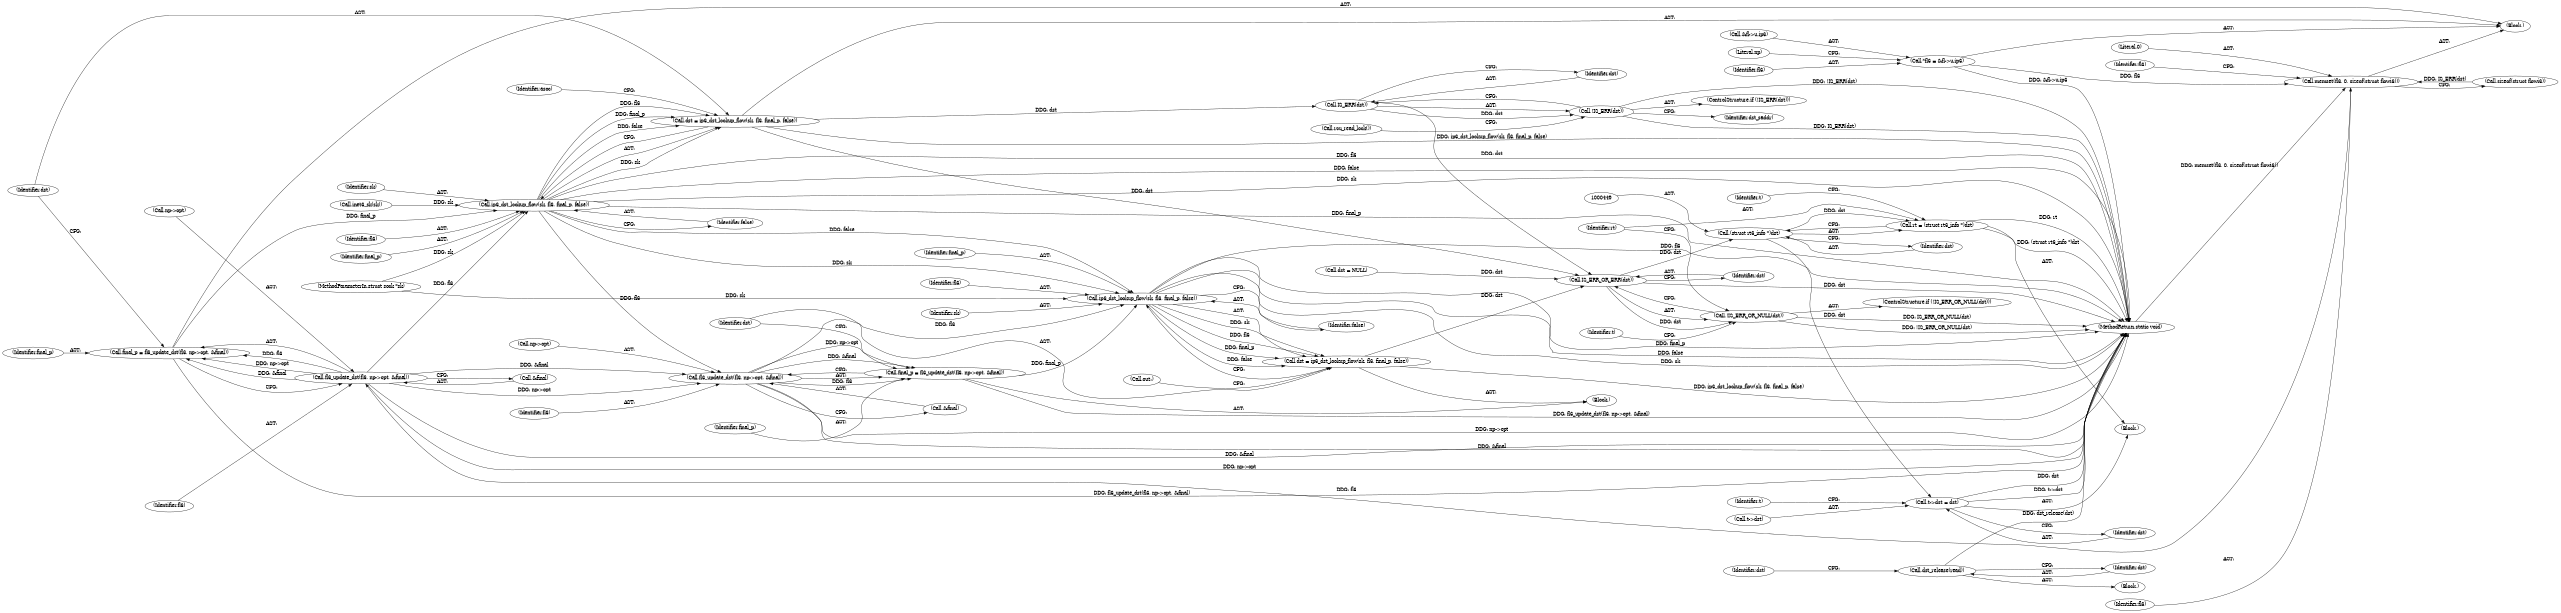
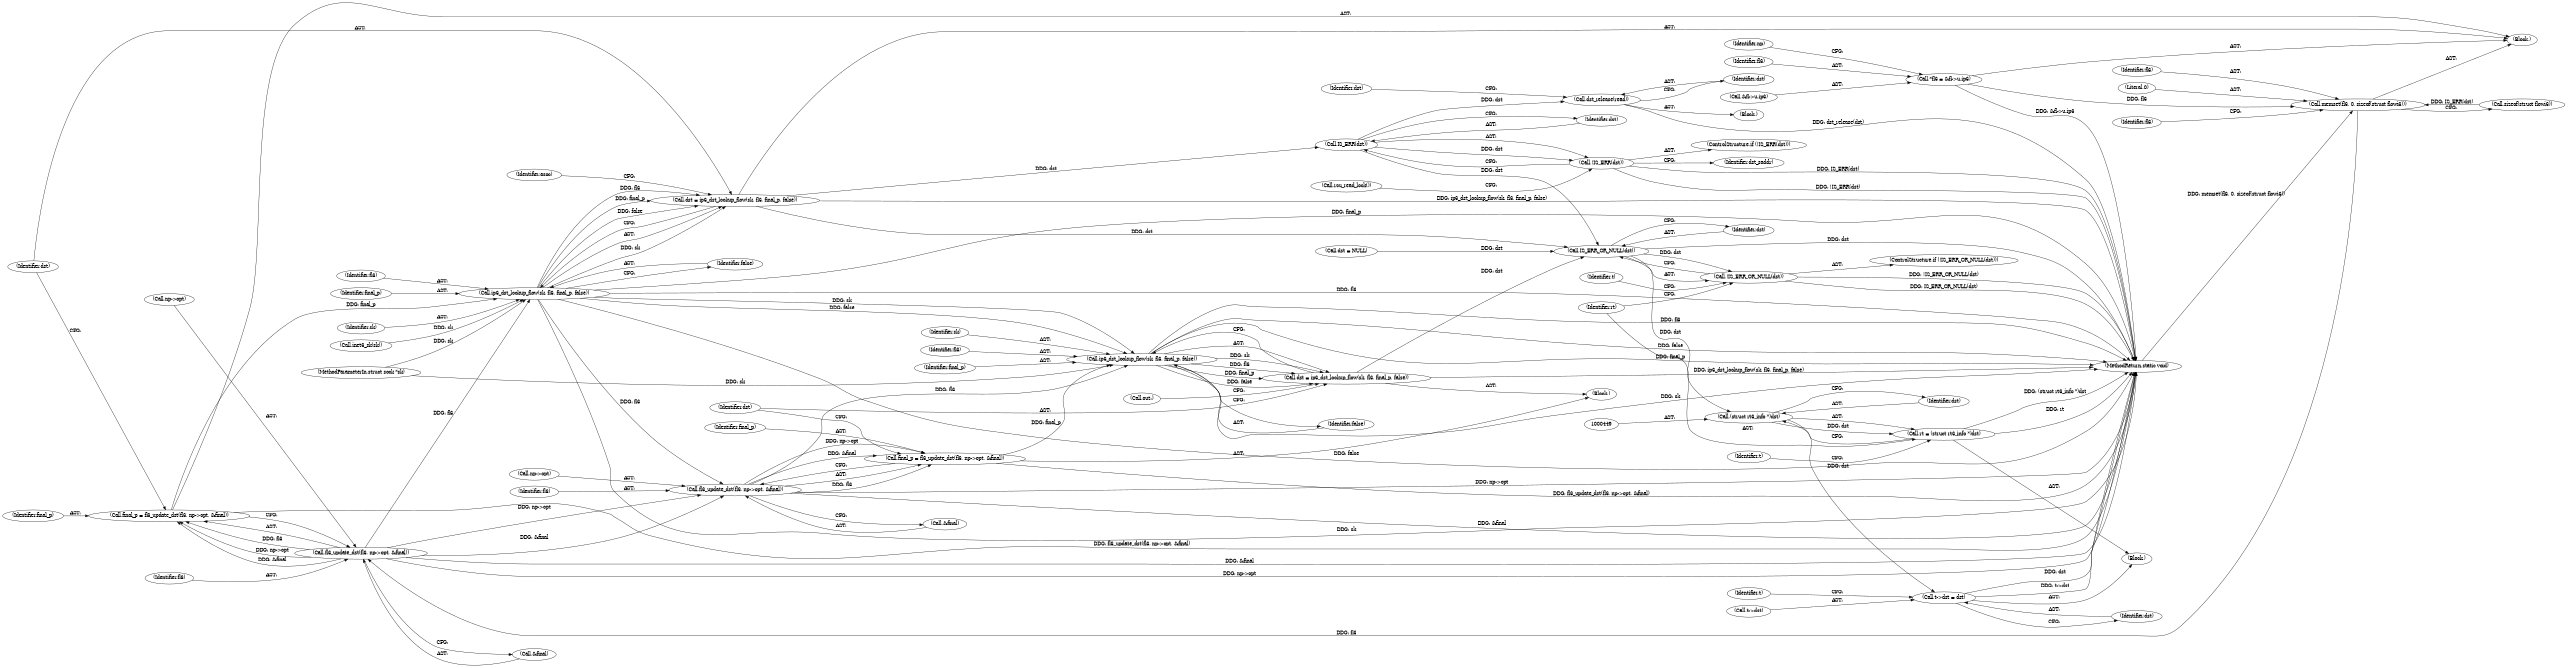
node "(Literal,np)": label "(Literal,np)" -> "(Identifier,np)"
edge "(Call,IS_ERR(dst))" -> "(Call,dst_release(read))": added, label "DDG: dst"
node "(Call,IS_ERR_OR_ERR(dst))": label "(Call,IS_ERR_OR_ERR(dst))" -> "(Call,IS_ERR_OR_NULL(dst))"
